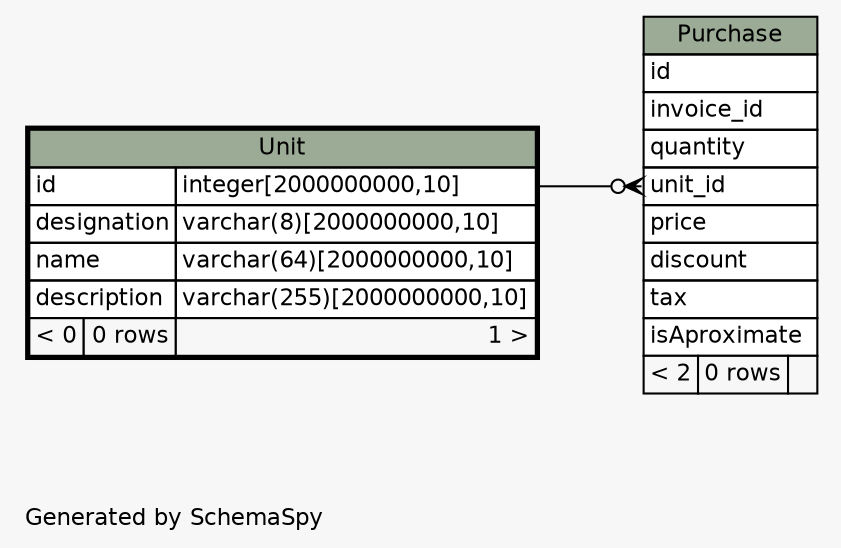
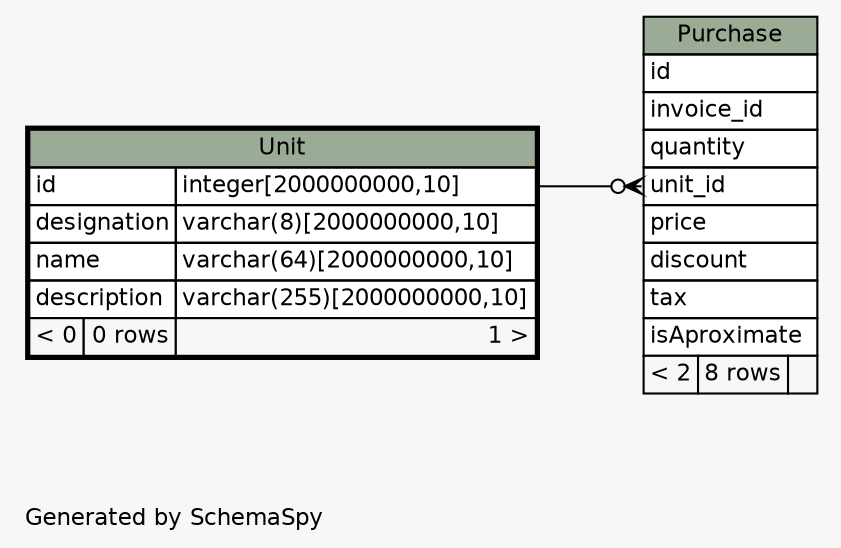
node "Purchase": text "0 rows" -> "8 rows"
